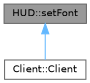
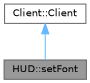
edge "Client::Client" -> "HUD::setFont": reversed
